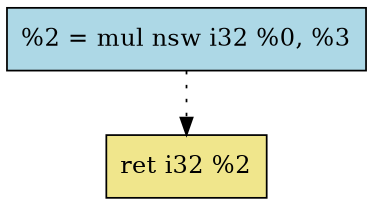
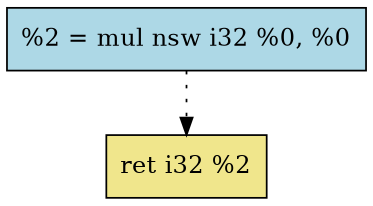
node "%2 = mul nsw i32 %0, %3": label "%2 = mul nsw i32 %0, %3" -> "%2 = mul nsw i32 %0, %0"
